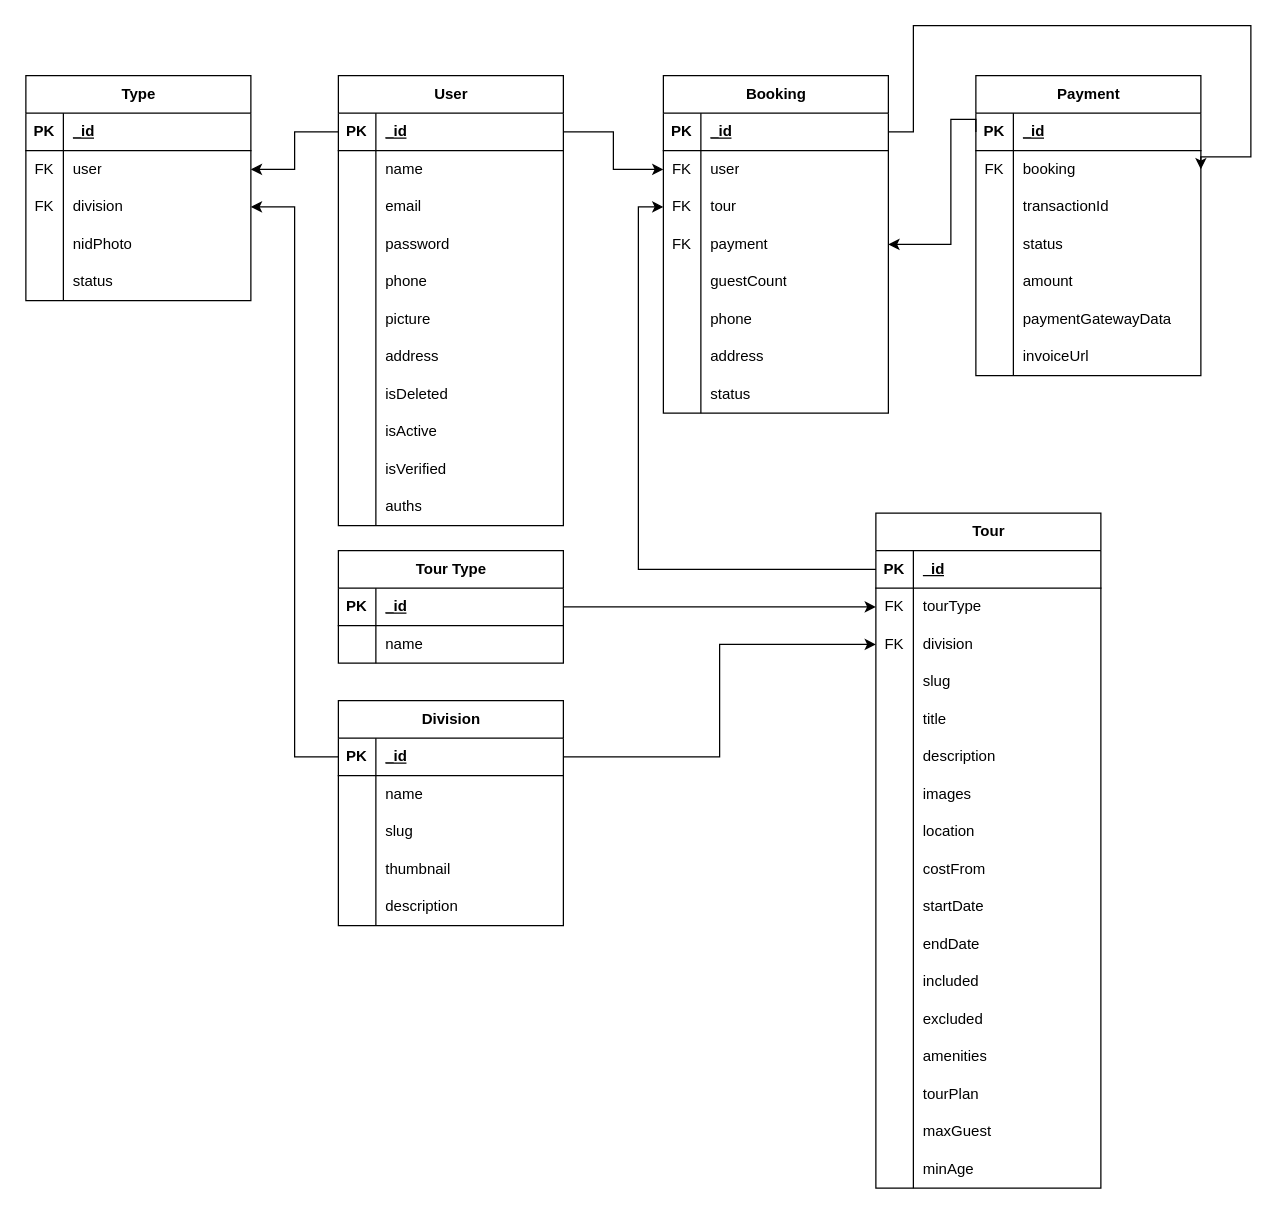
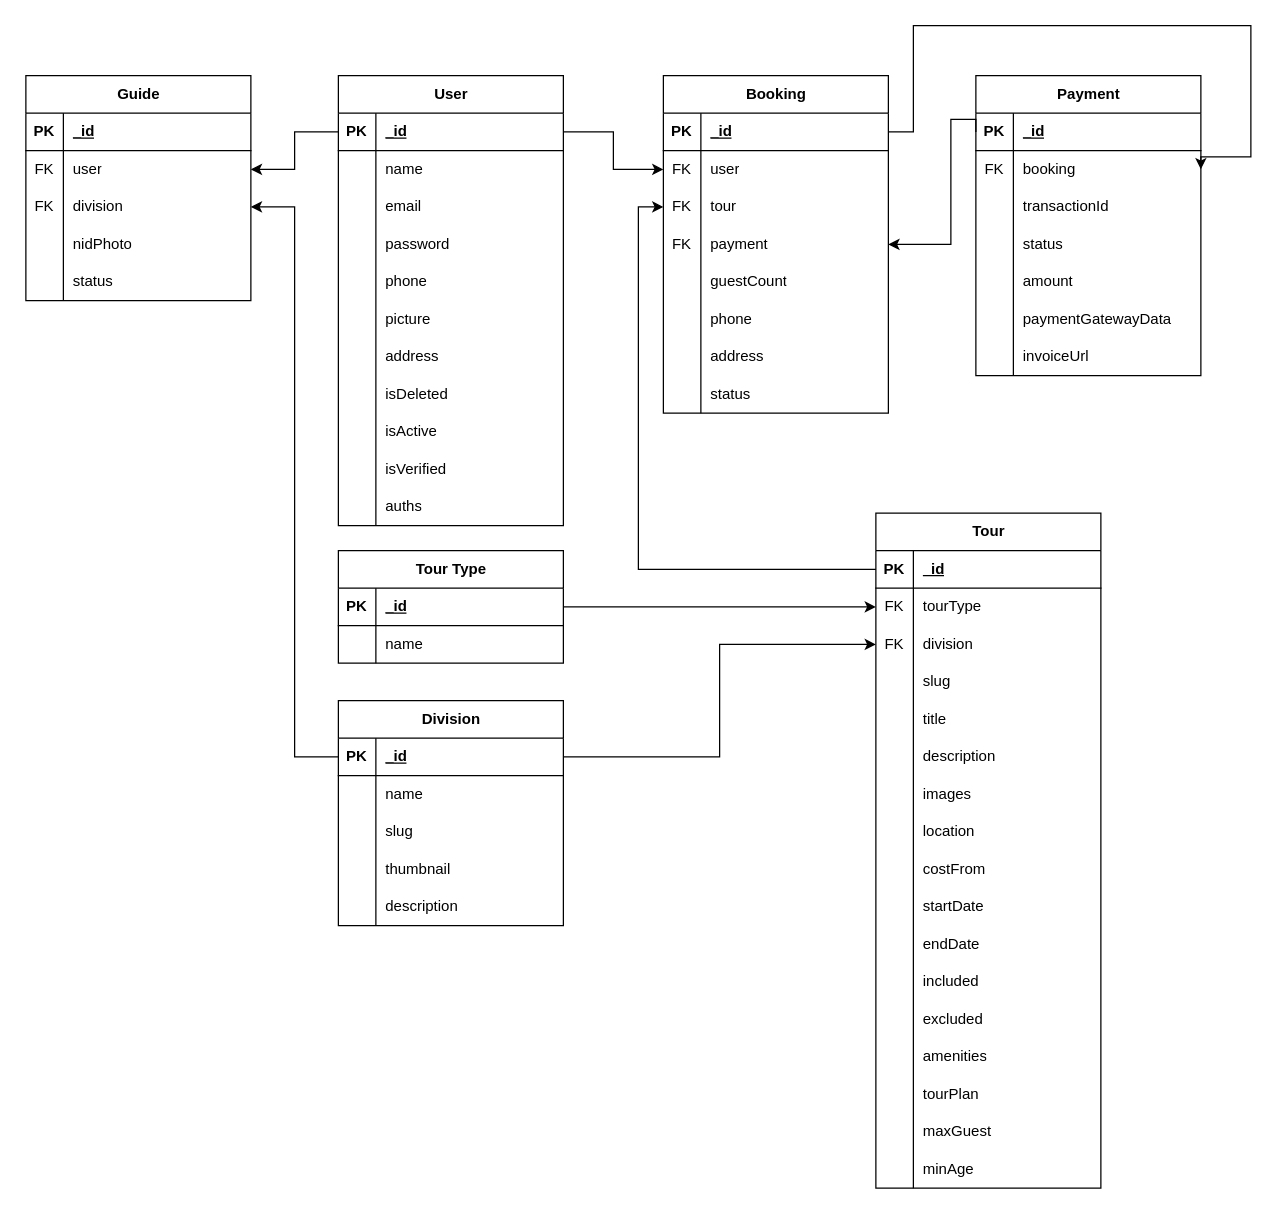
node "Type": label "Type" -> "Guide"
